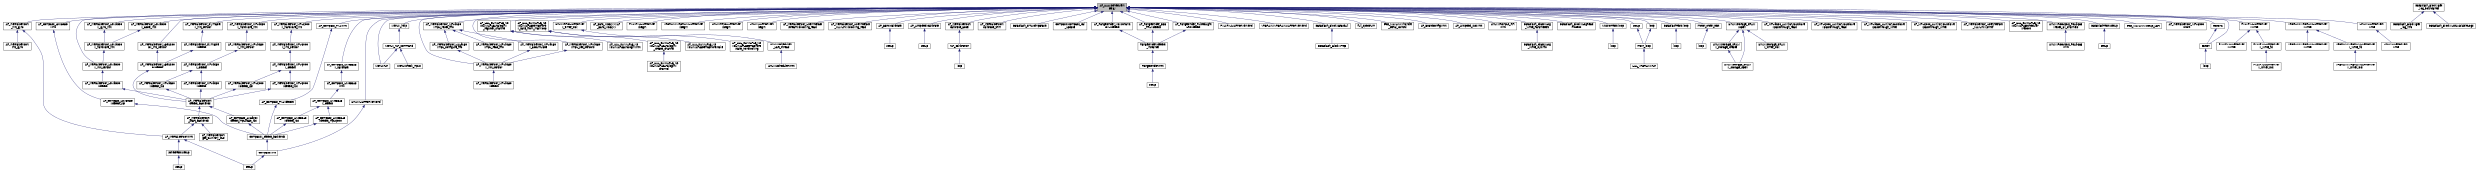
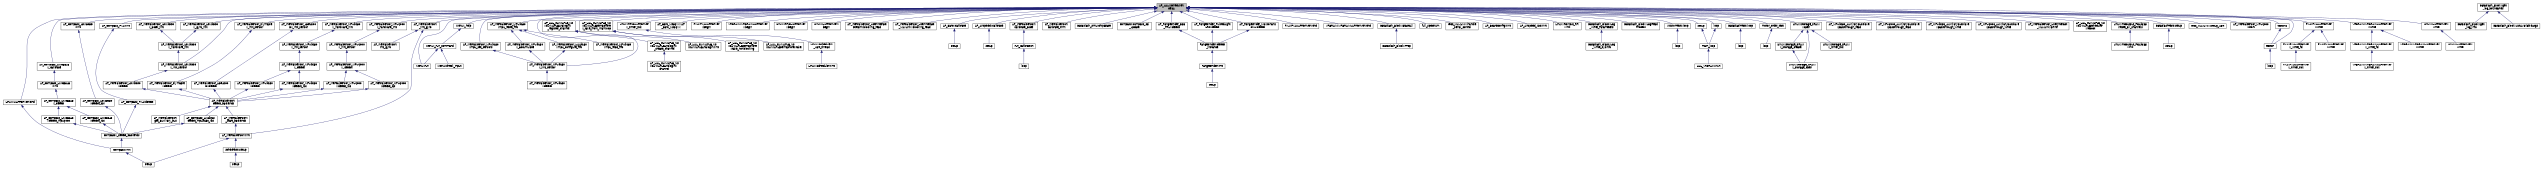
edge "AP_InertialSensor_L3G4200 D::detect" -> "AP_InertialSensor_Flymaple ::detect": now "AP_InertialSensor:: detect_backends" -> "AP_InertialSensor_Flymaple ::detect"
edge "AP_InertialSensor:: get_auxiliary_bus" -> "AP_InertialSensor:: _start_backends": now "AP_InertialSensor:: get_auxiliary_bus" -> "AP_InertialSensor:: detect_backends"
